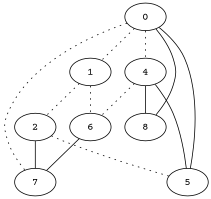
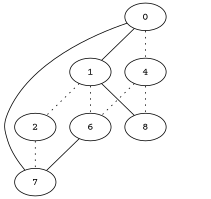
edge "0" -- "1": style dotted -> solid
edge "0" -- "8": now "1" -- "8"
edge "0" -- "7": style dotted -> solid
edge "4" -- "8": style solid -> dotted
edge "2" -- "7": style solid -> dotted
node "5": removed
